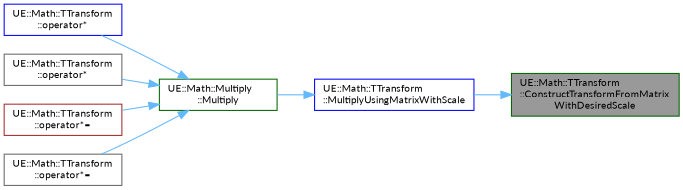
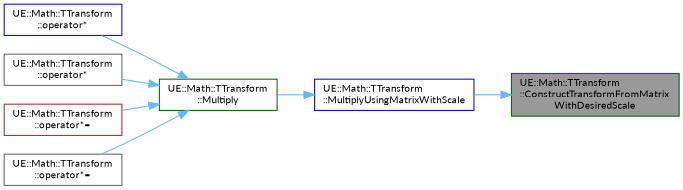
node "UE::Math::Multiply ::Multiply": label "UE::Math::Multiply ::Multiply" -> "UE::Math::TTransform ::Multiply"
